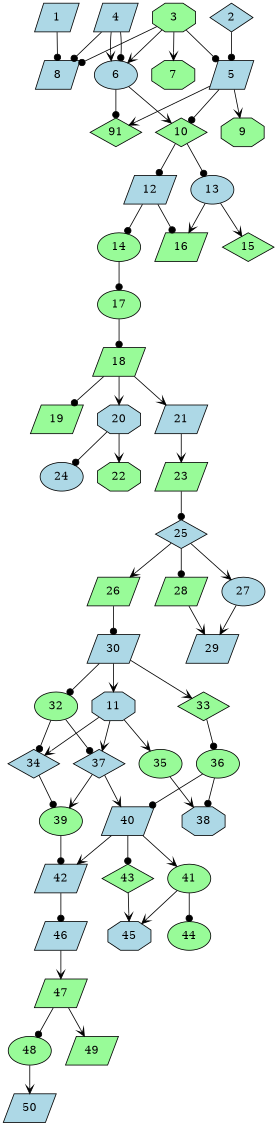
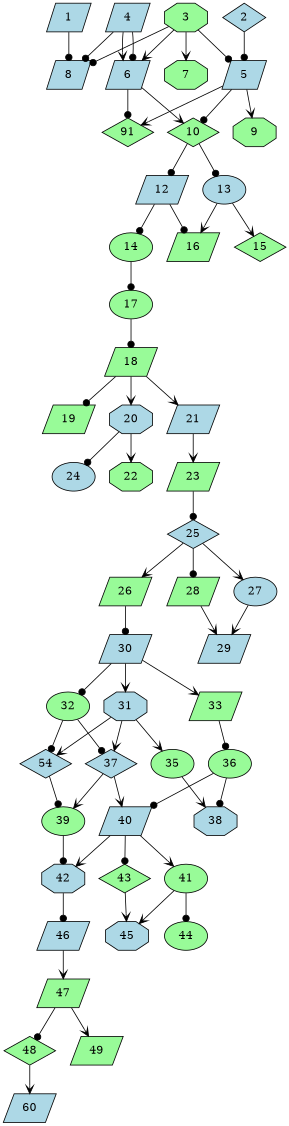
node "6": shape ellipse -> parallelogram
node "11": label "11" -> "31"
node "33": shape diamond -> parallelogram
node "34": label "34" -> "54"
node "42": shape parallelogram -> octagon
node "48": shape ellipse -> diamond
node "50": label "50" -> "60"
